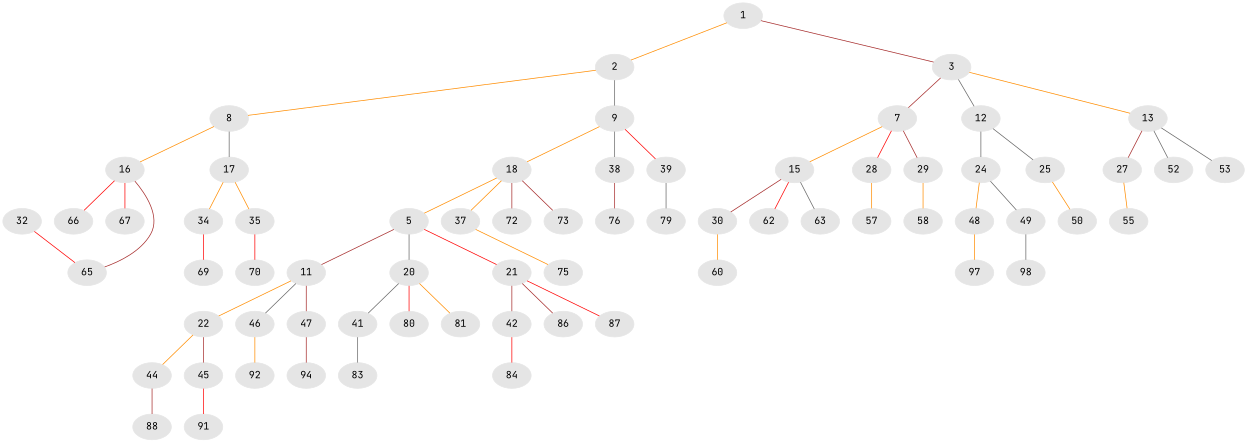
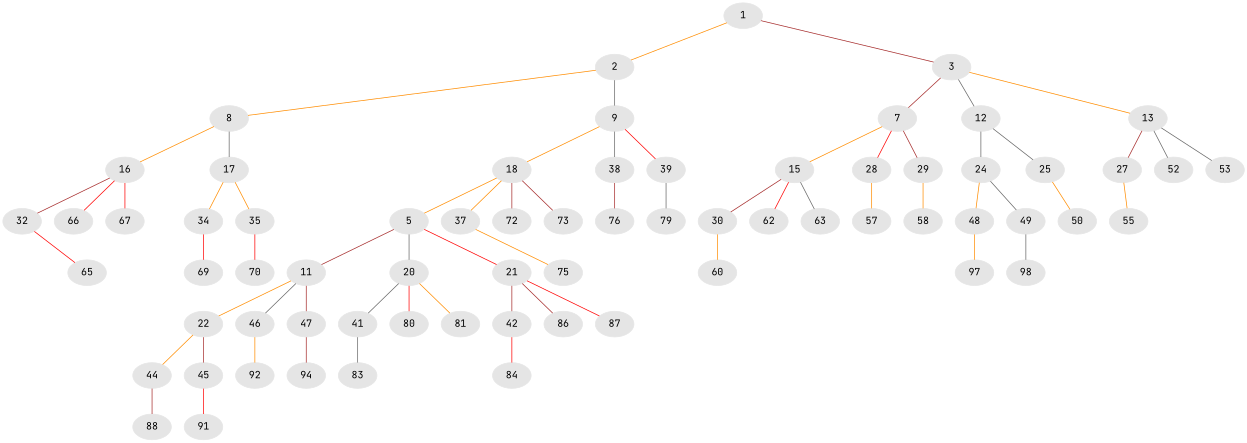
edge "16" -- "65": now "16" -- "32"
